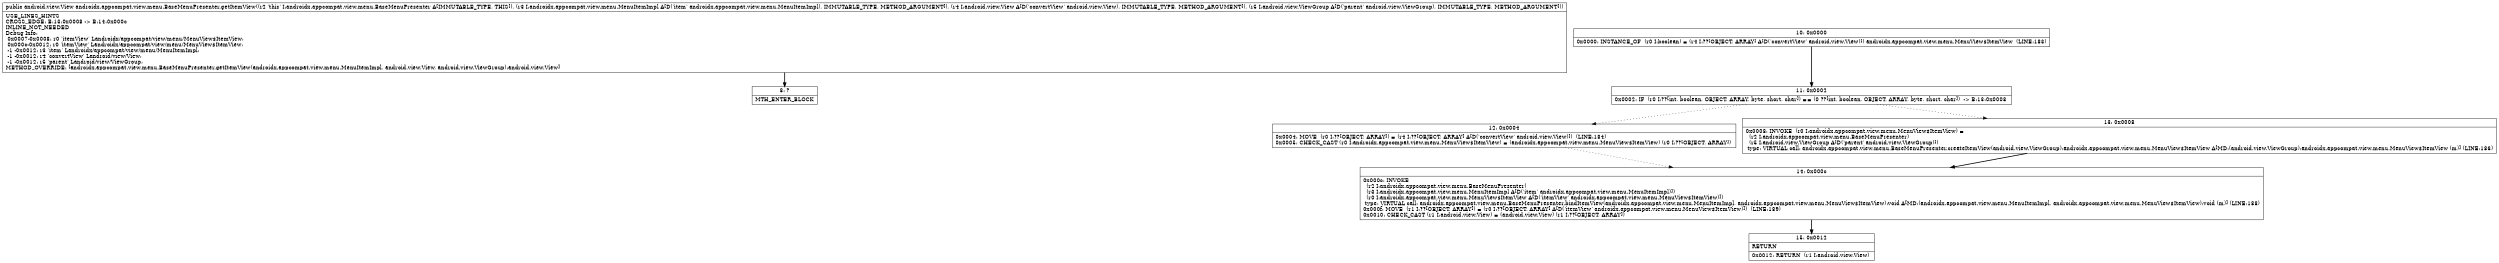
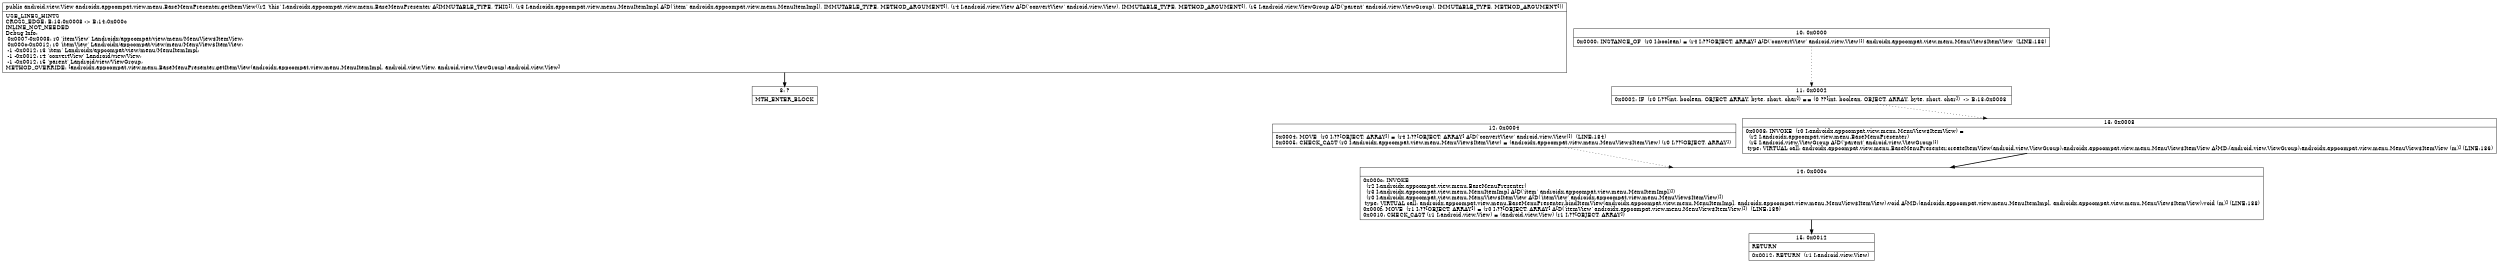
edge "10: 0x0000" -> "11: 0x0002": style bold -> dotted
edge "11: 0x0002" -> "12: 0x0004": removed
